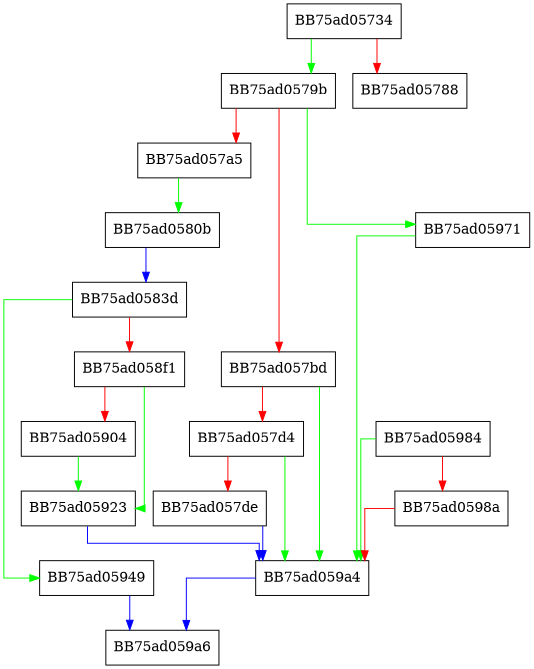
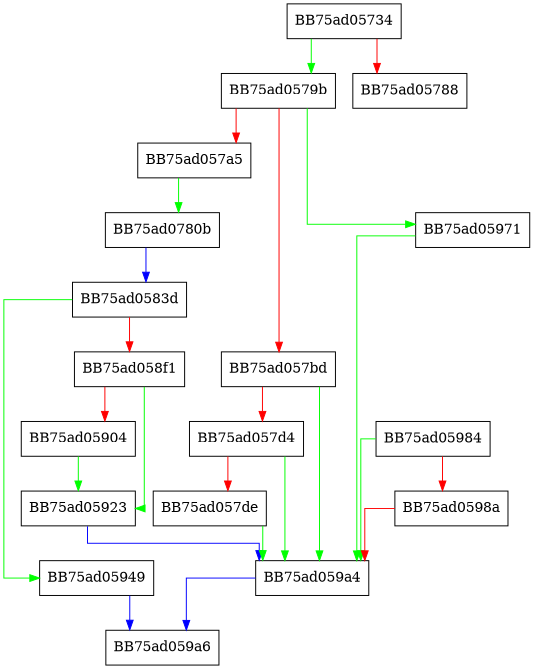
node "BB75ad0580b": label "BB75ad0580b" -> "BB75ad0780b"
edge "BB75ad057de" -> "BB75ad059a4": color blue -> green
